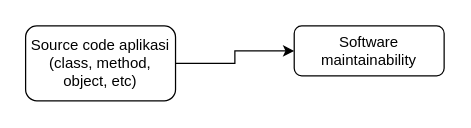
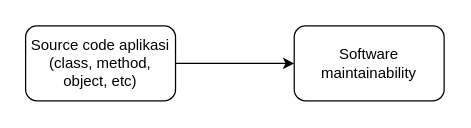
node "Software maintainability": size 150x50 -> 150x75
